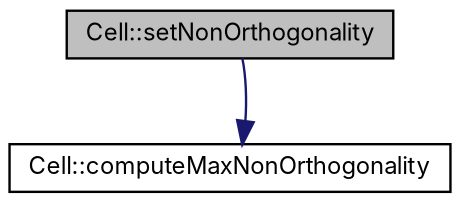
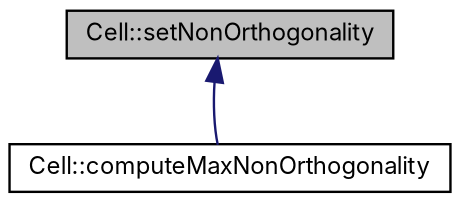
edge "Cell::setNonOrthogonality" -> "Cell::computeMaxNonOrthogonality": reversed
